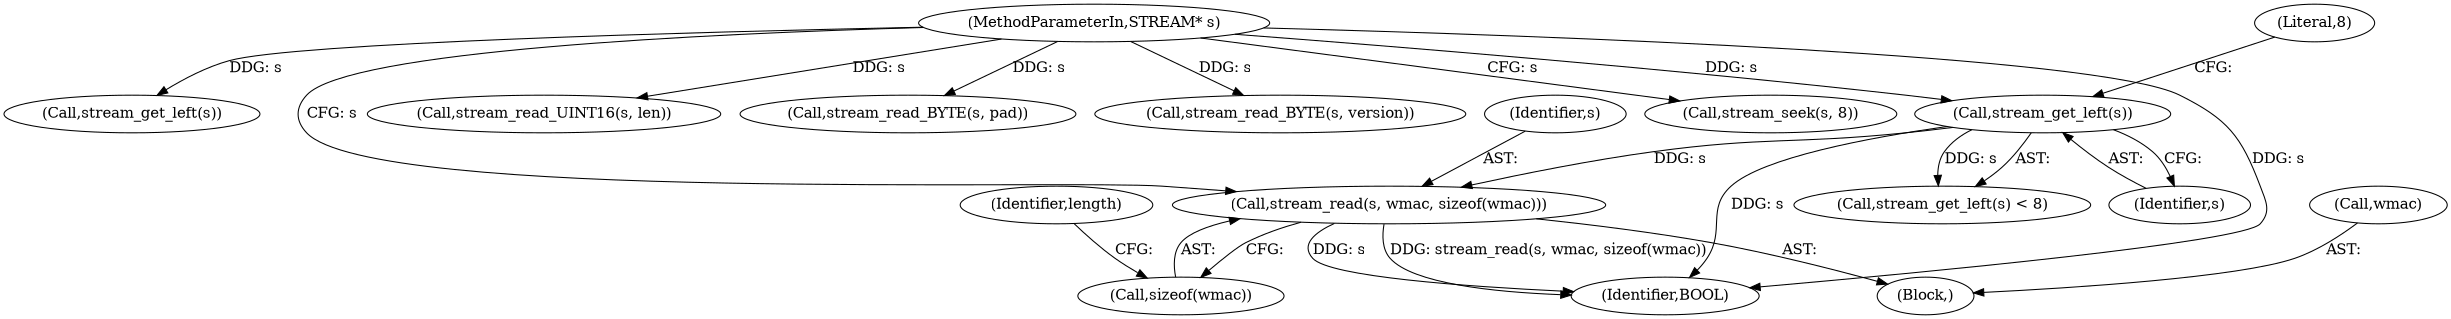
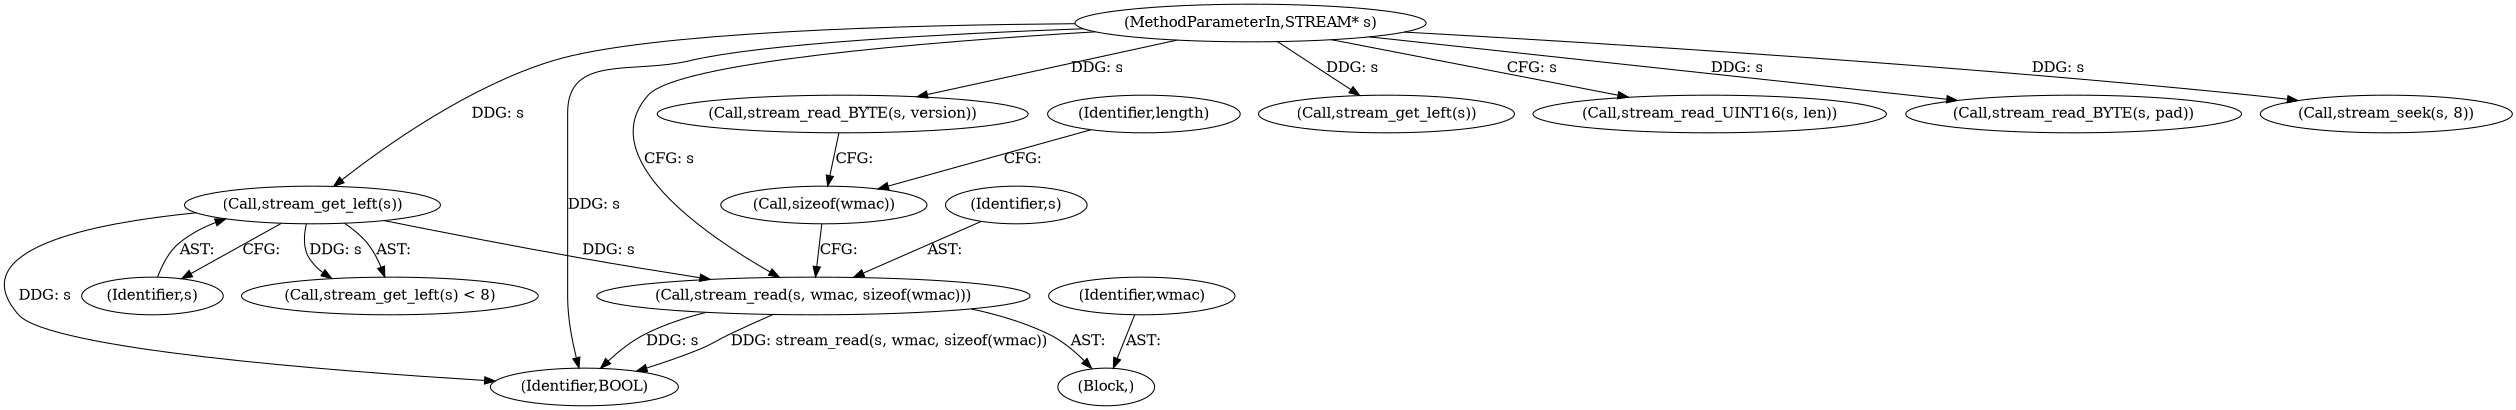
node "(Literal,8)": removed
edge "(MethodParameterIn,STREAM* s)" -> "(Call,stream_read_UINT16(s, len))": label "DDG: s" -> "CFG: s"
edge "(MethodParameterIn,STREAM* s)" -> "(Call,stream_seek(s, 8))": label "CFG: s" -> "DDG: s"
node "(Call,wmac)": label "(Call,wmac)" -> "(Identifier,wmac)"
edge "(Call,stream_read(s, wmac, sizeof(wmac)))" -> "(Call,sizeof(wmac))": now "(Call,stream_read_BYTE(s, version))" -> "(Call,sizeof(wmac))"
edge "(Call,sizeof(wmac))" -> "(Call,stream_read(s, wmac, sizeof(wmac)))": label "AST: " -> "CFG: "
